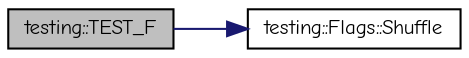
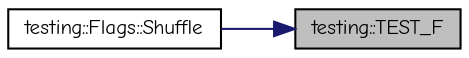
edge "testing::TEST_F" -> "testing::Flags::Shuffle": reversed
